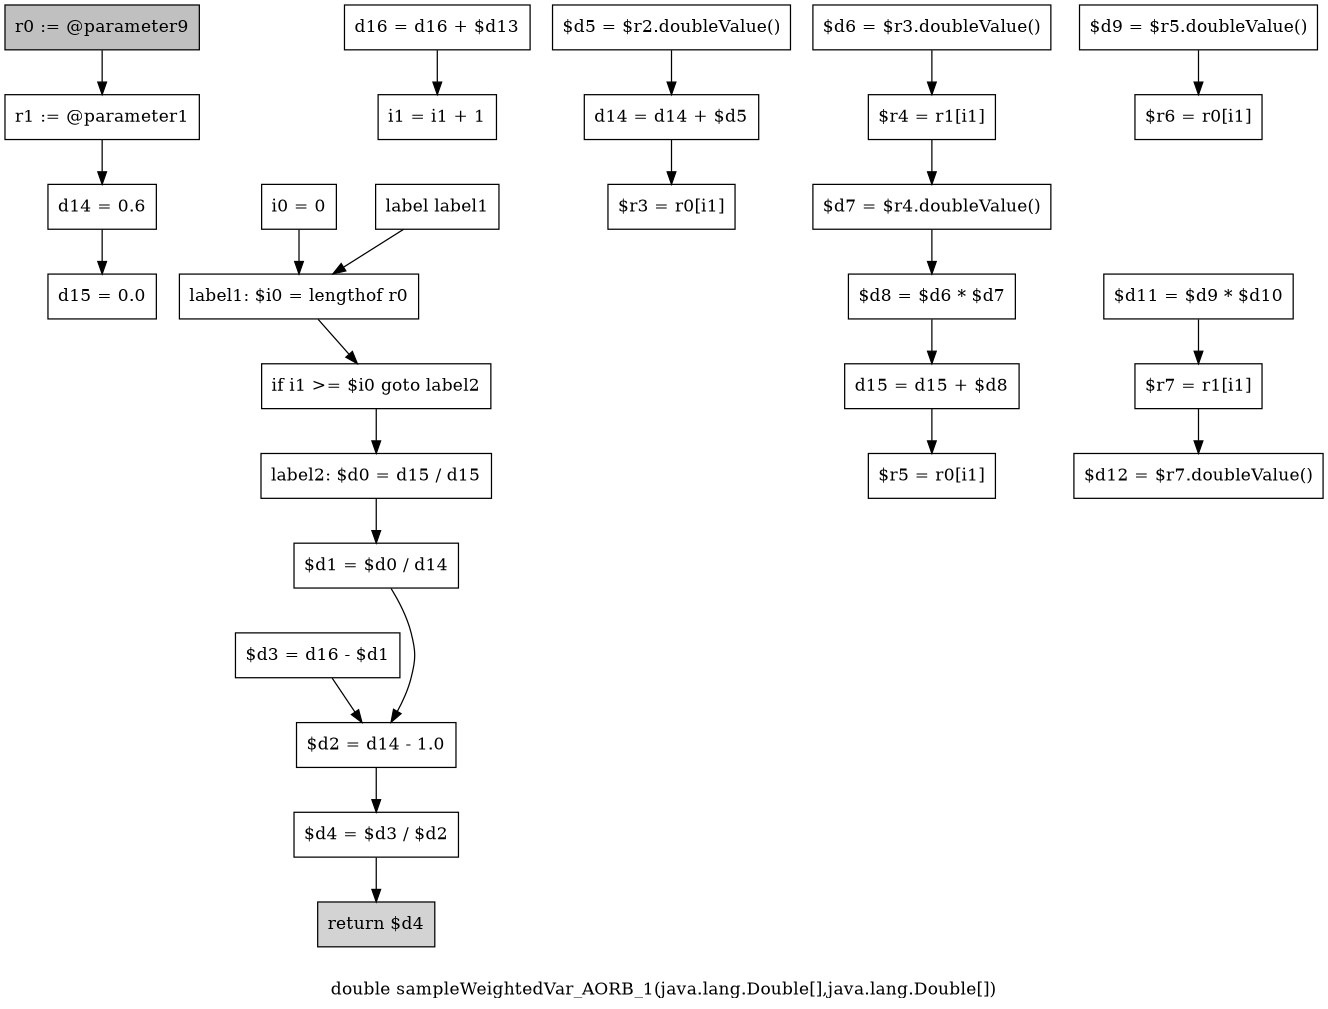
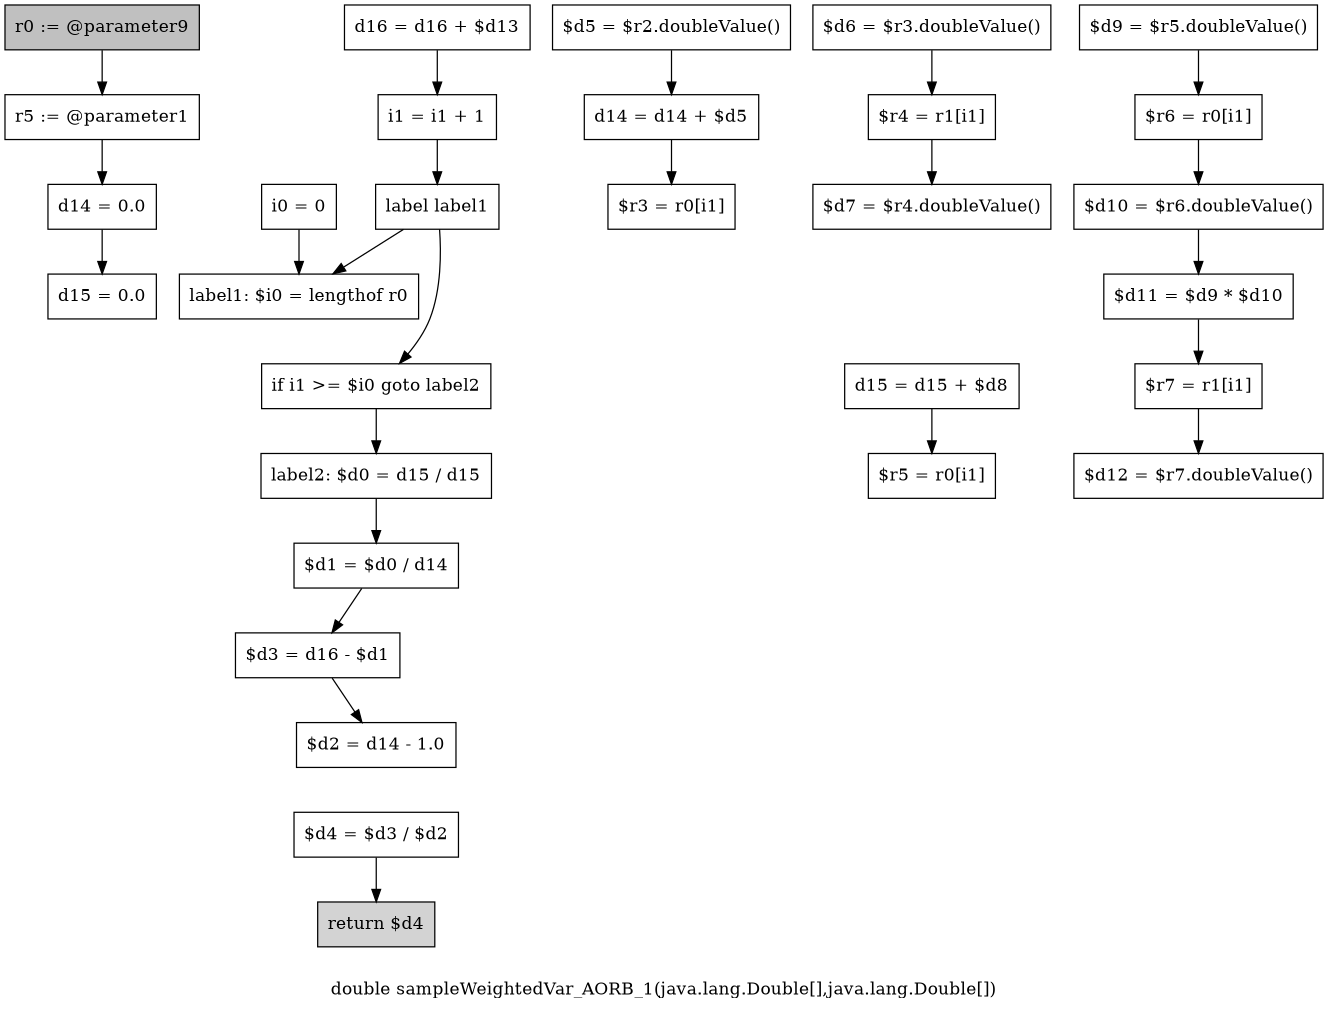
node "r1 := @parameter1": label "r1 := @parameter1" -> "r5 := @parameter1"
edge "i1 = i1 + 1" -> "label label1": added
node "d14 = 0.6": label "d14 = 0.6" -> "d14 = 0.0"
node "$d10 = $r6.doubleValue()": added
node "$d8 = $d6 * $d7": removed
edge "label1: $i0 = lengthof r0" -> "if i1 >= $i0 goto label2": now "label label1" -> "if i1 >= $i0 goto label2"
edge "$d1 = $d0 / d14" -> "$d2 = d14 - 1.0": now "$d1 = $d0 / d14" -> "$d3 = d16 - $d1"
edge "$d2 = d14 - 1.0" -> "$d4 = $d3 / $d2": removed
